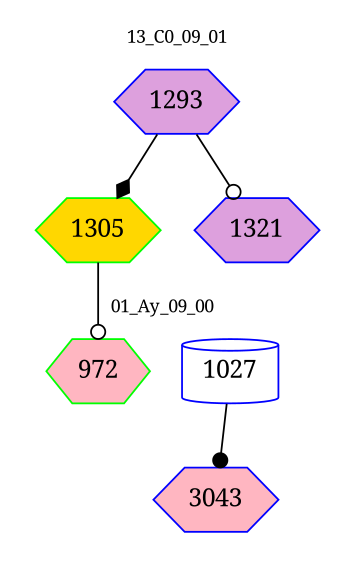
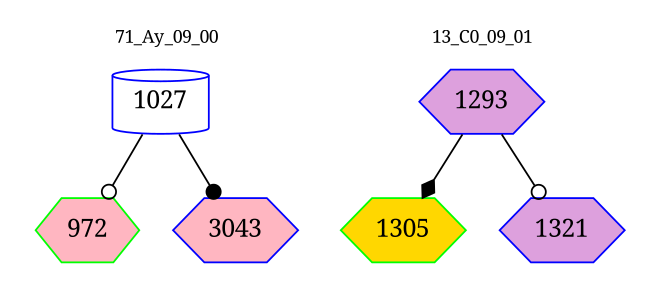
edge "1305" -> "972": now "1027" -> "972"
cluster "01_Ay_09_00": label "01_Ay_09_00" -> "71_Ay_09_00"
